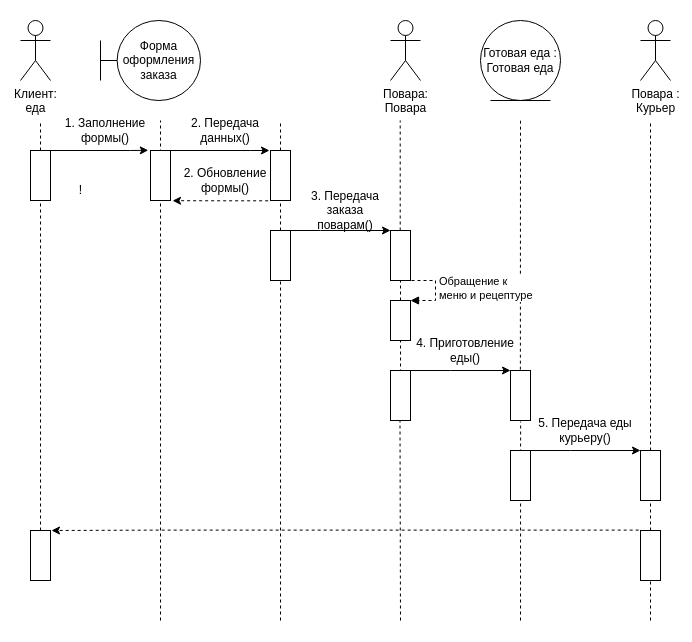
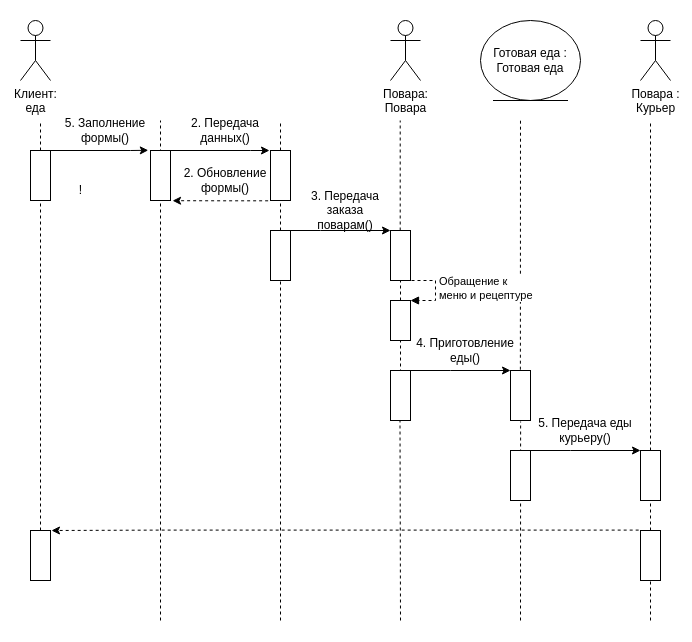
node "Форма оформления заказа": removed
node "Готовая еда : Готовая еда": size 80x80 -> 100x80
node "1. Заполнение формы()": label "1. Заполнение формы()" -> "5. Заполнение формы()"
